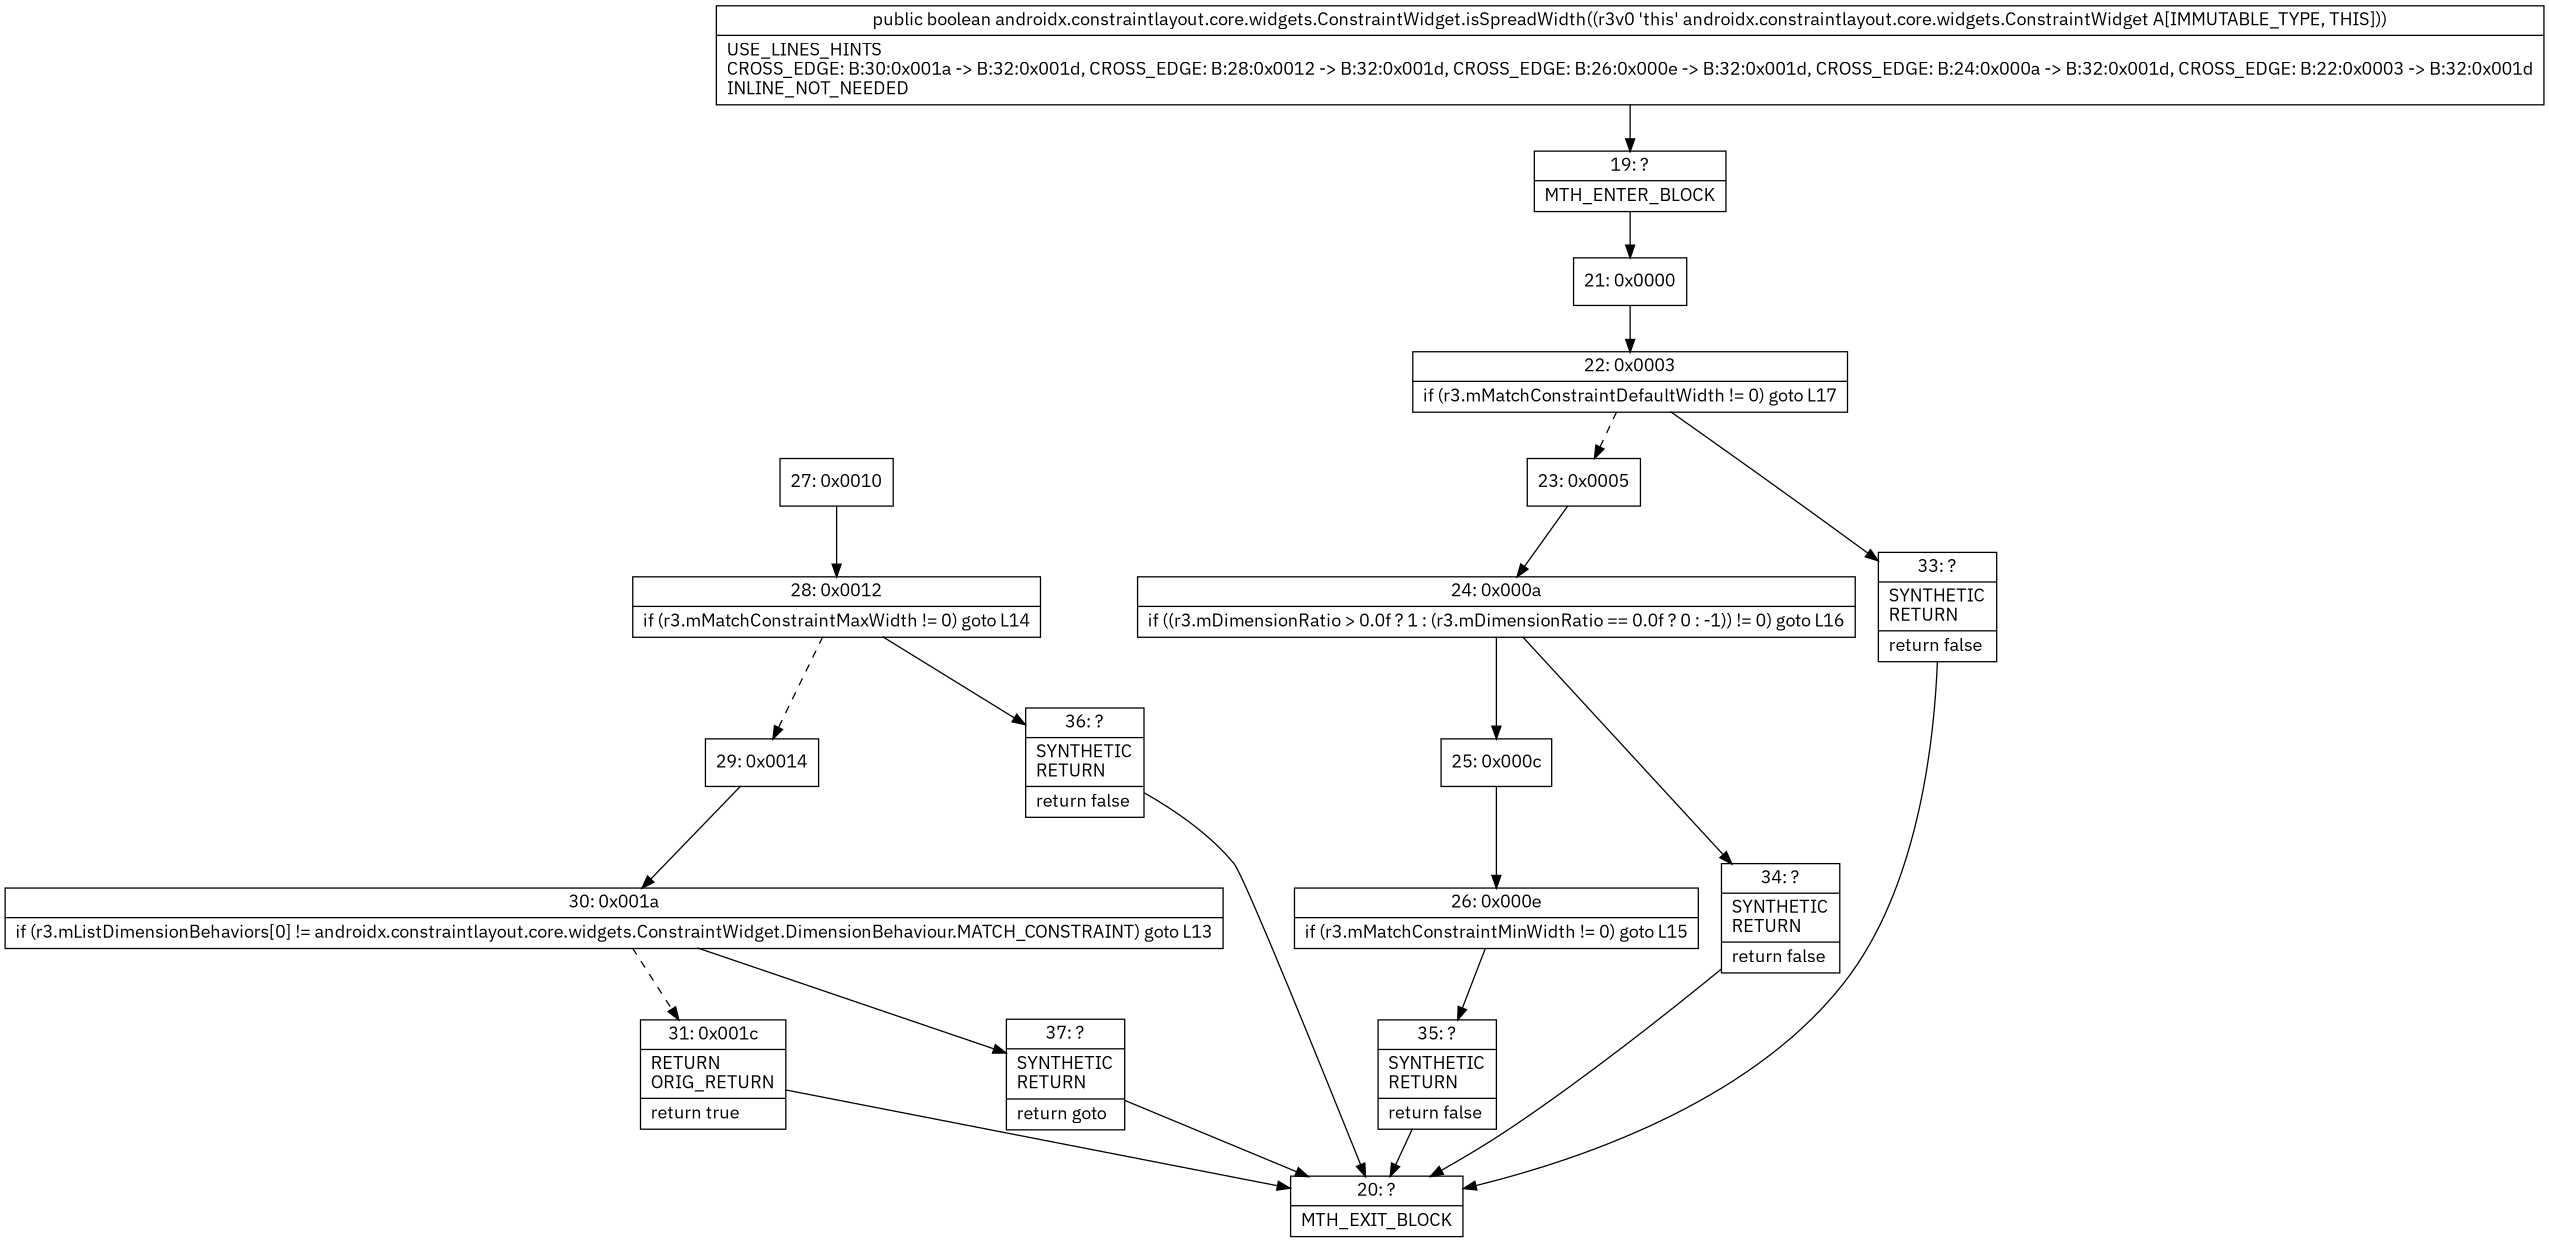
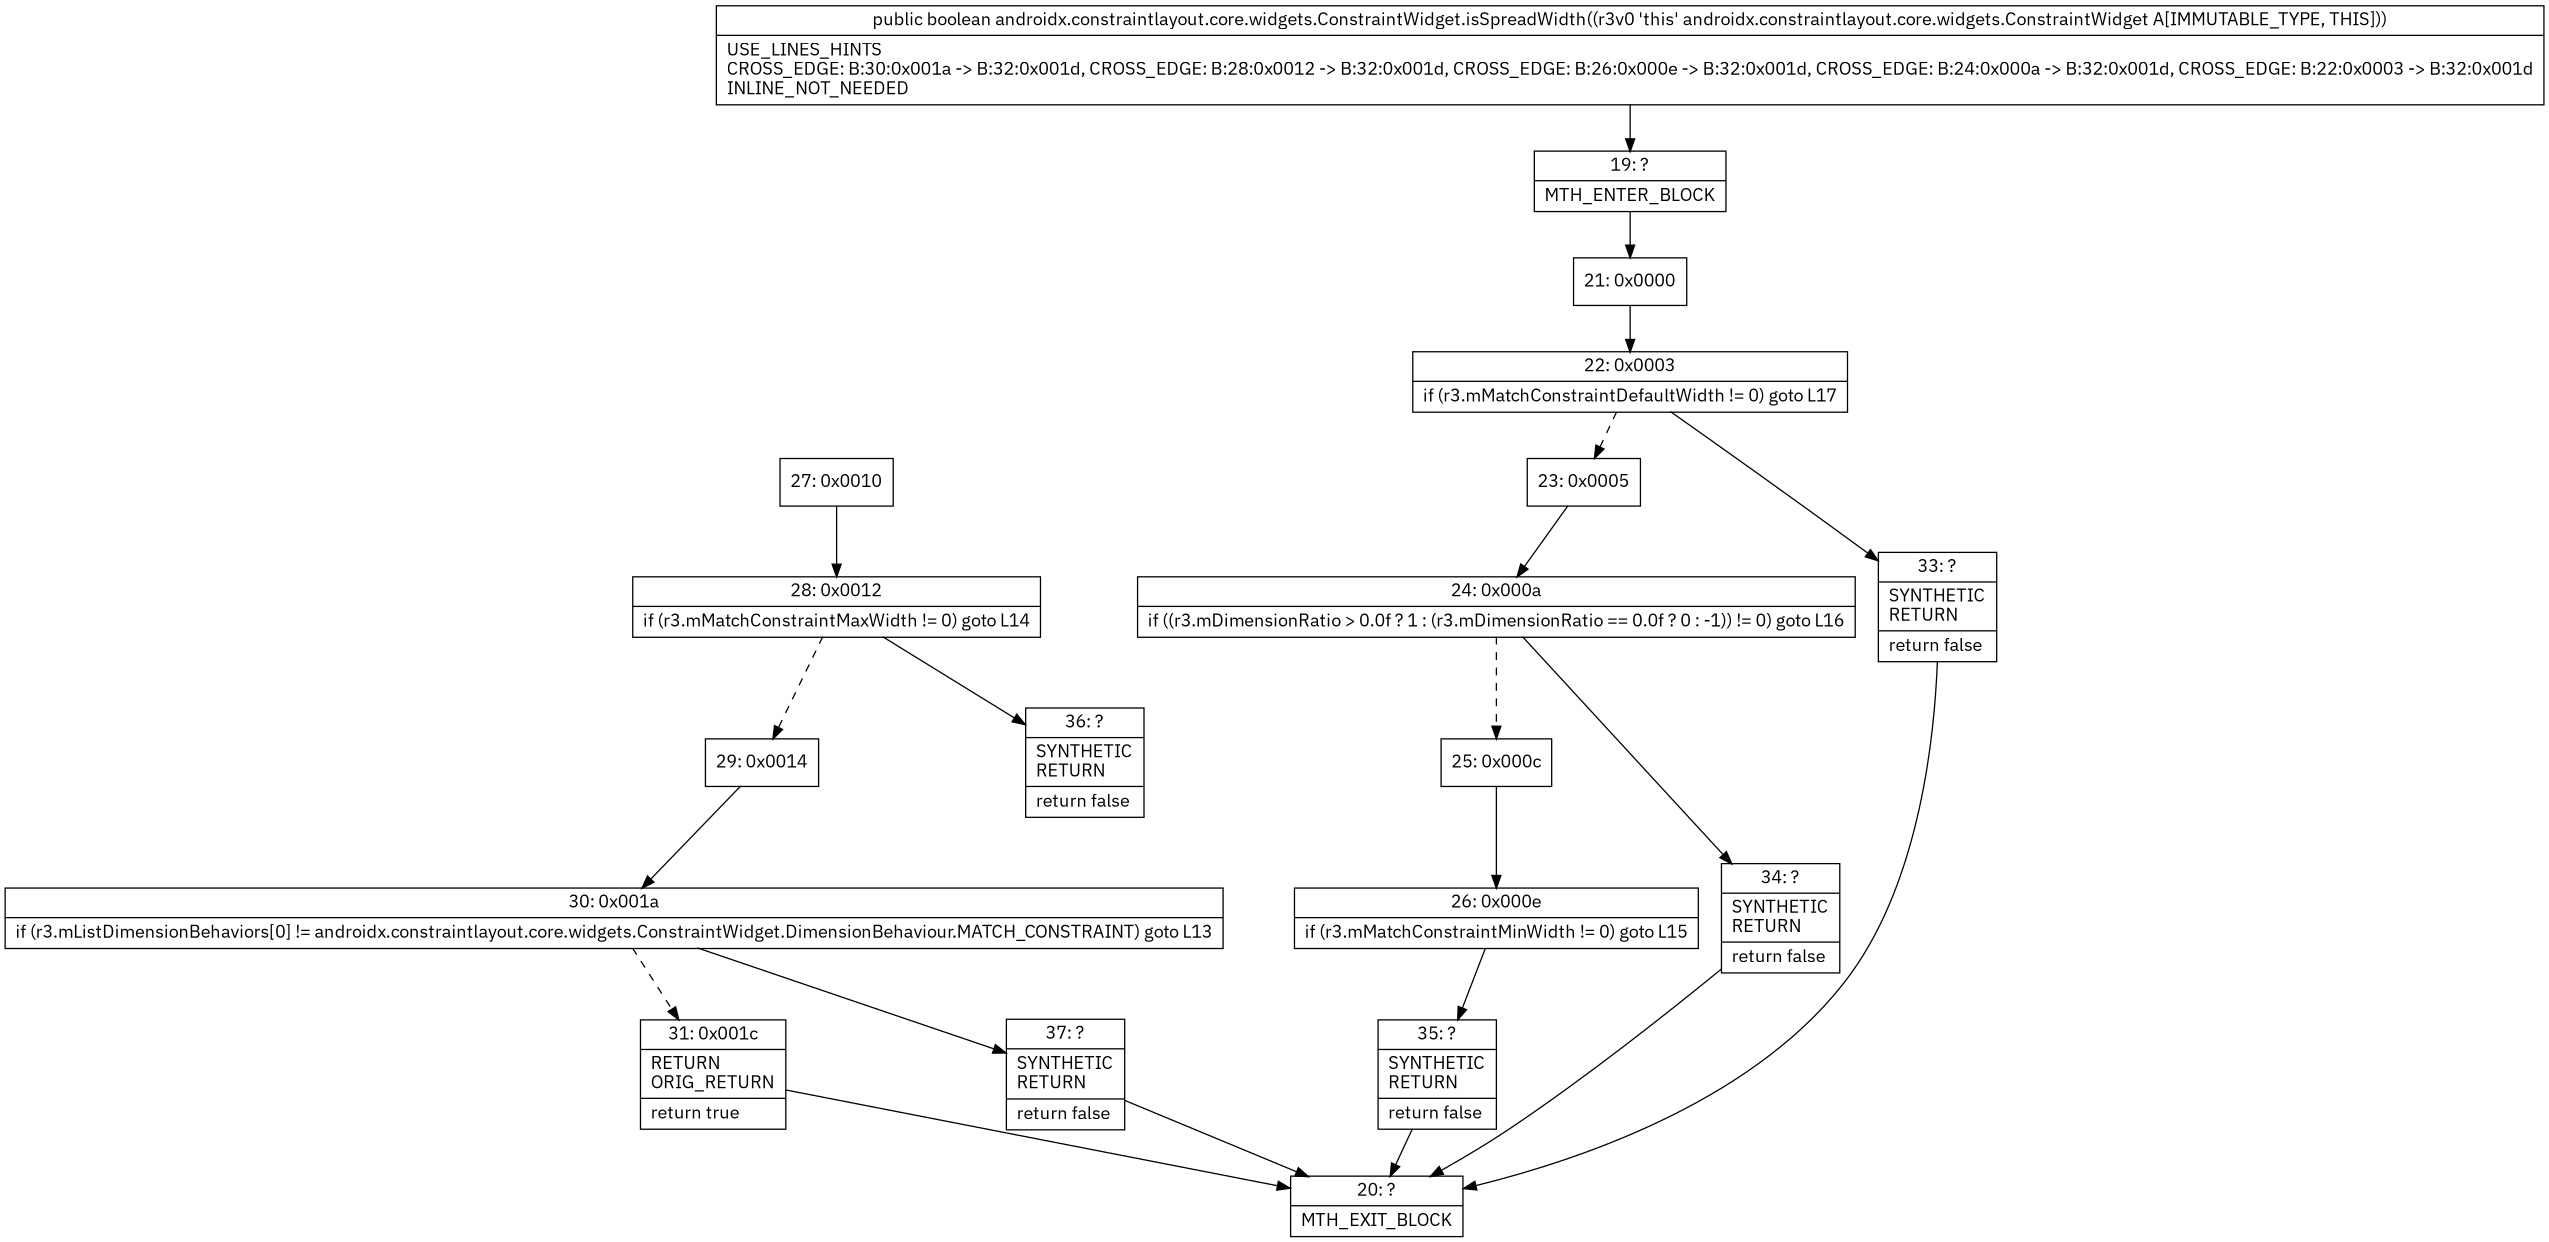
edge "24: 0x000a" -> "25: 0x000c": style solid -> dashed
edge "36: ?" -> "20: ?": removed
node "37: ?": text "return goto" -> "return false"
